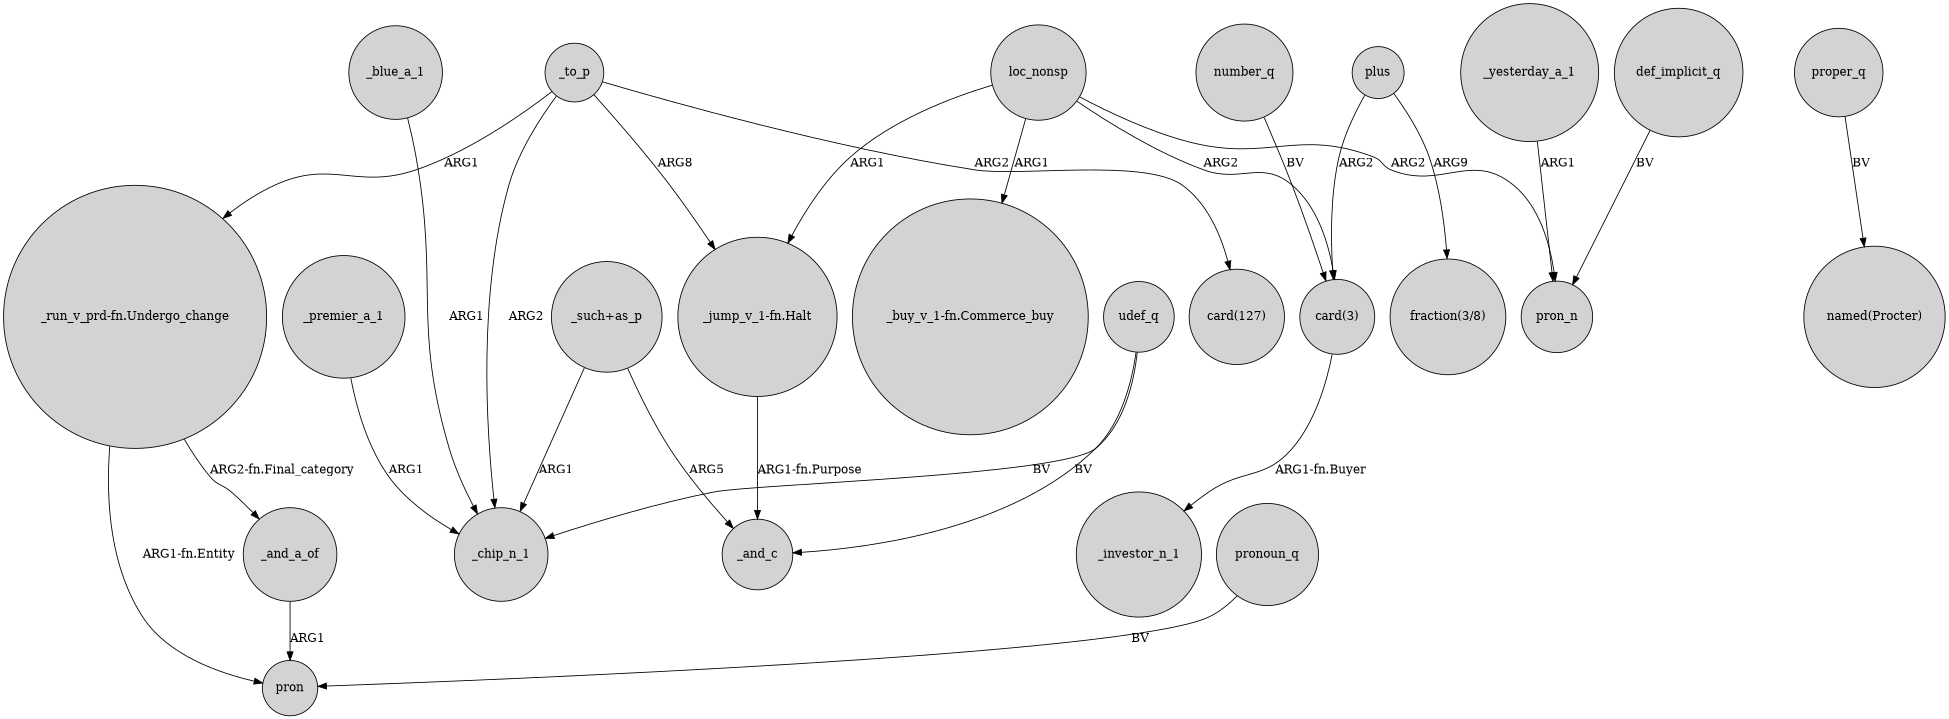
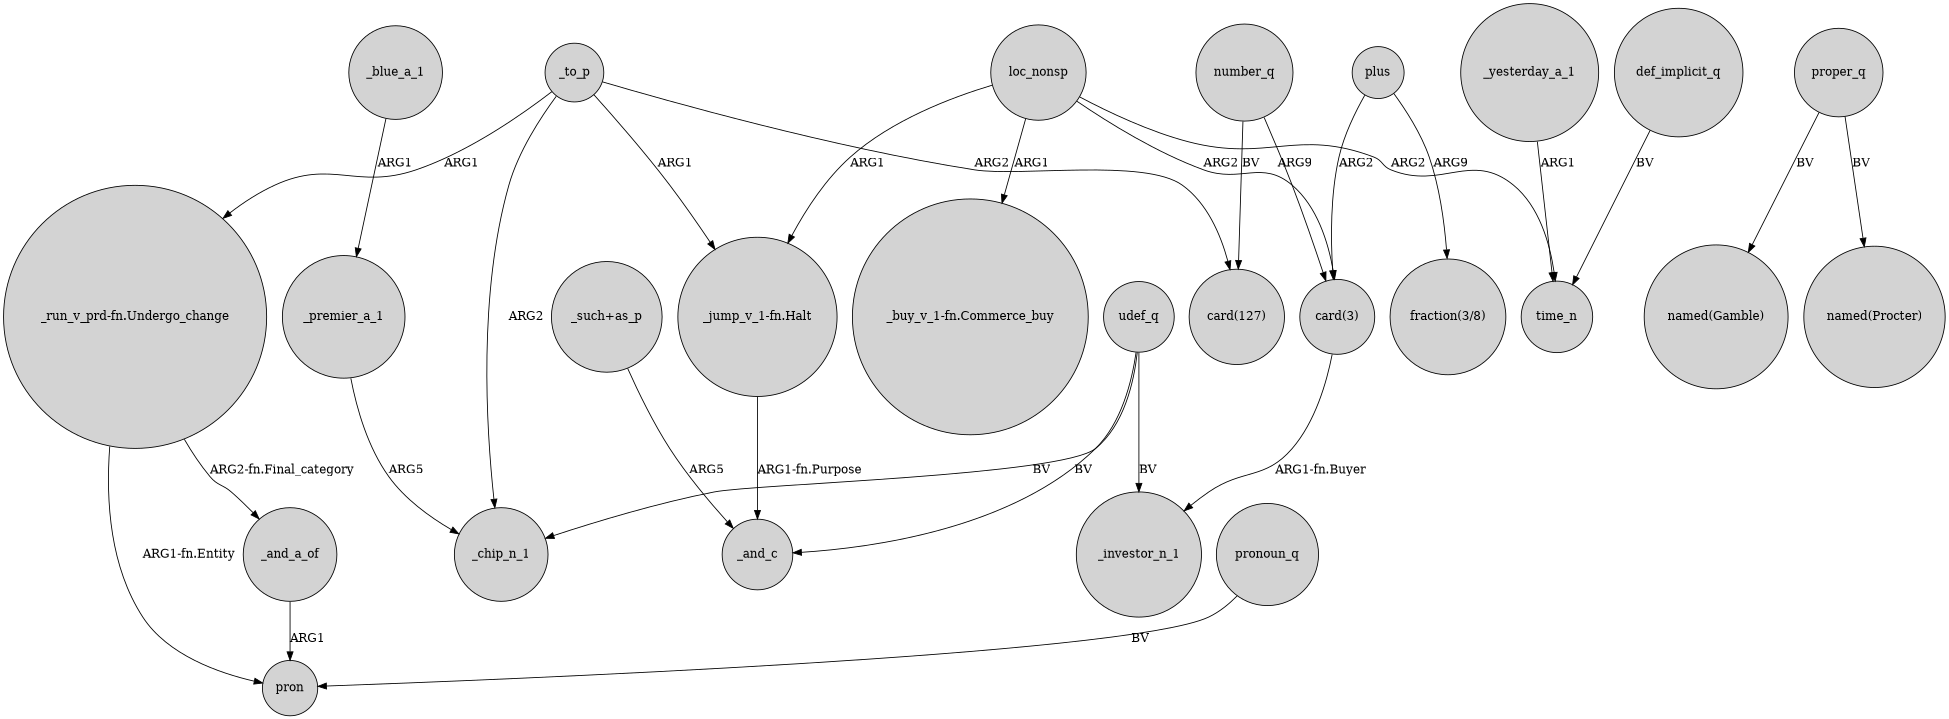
edge "_to_p" -> "_jump_v_1-fn.Halt": label "ARG8" -> "ARG1"
edge "number_q" -> "card(3)": label "BV" -> "ARG9"
edge "number_q" -> "card(127)": added, label "BV"
edge "_blue_a_1" -> "_chip_n_1": now "_blue_a_1" -> "_premier_a_1"
node "pron_n": label "pron_n" -> "time_n"
node "named(Gamble)": added
edge "udef_q" -> "_investor_n_1": added, label "BV"
edge "_such+as_p" -> "_chip_n_1": removed, label "ARG1"
edge "_premier_a_1" -> "_chip_n_1": label "ARG1" -> "ARG5"
